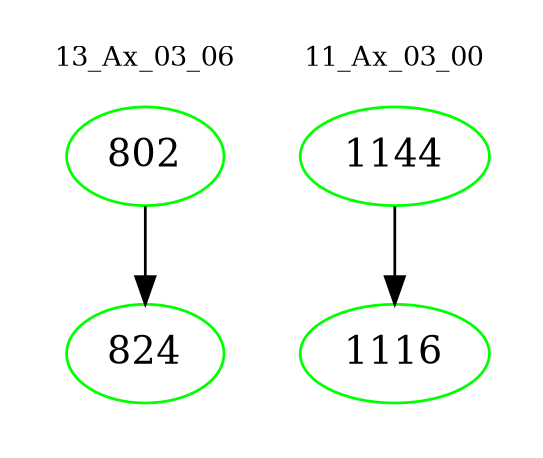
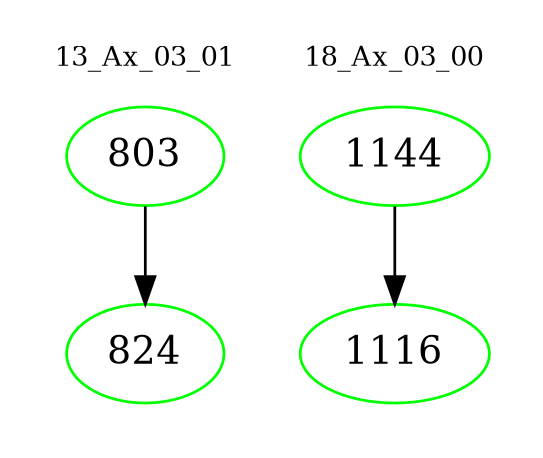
cluster "13_Ax_03_06": label "13_Ax_03_06" -> "13_Ax_03_01"
cluster "11_Ax_03_00": label "11_Ax_03_00" -> "18_Ax_03_00"
node "802": label "802" -> "803"
